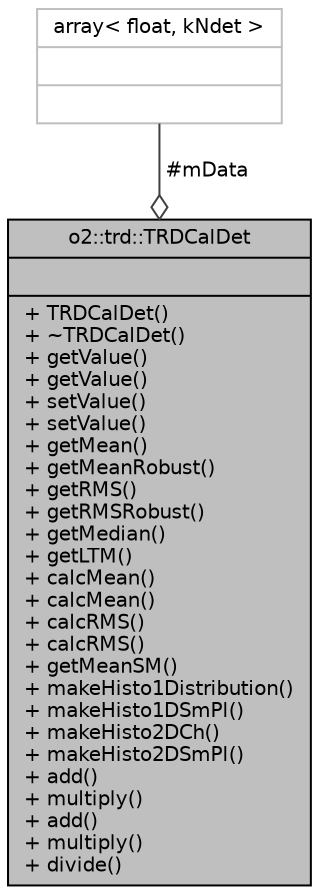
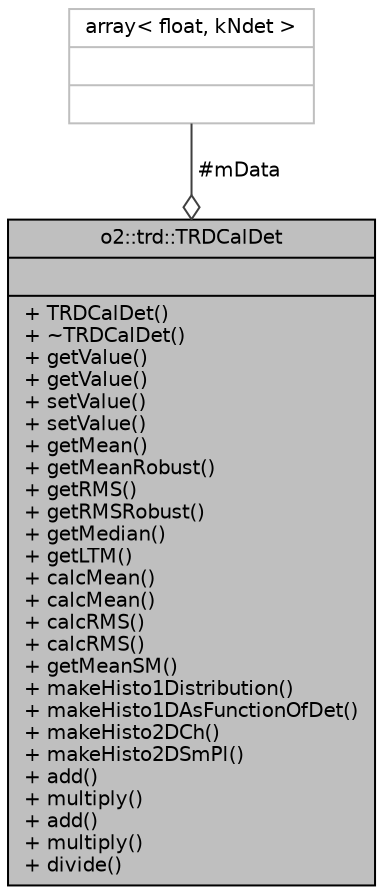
node "o2::trd::TRDCalDet": text "+ makeHisto1DSmPl()" -> "+ makeHisto1DAsFunctionOfDet()"
